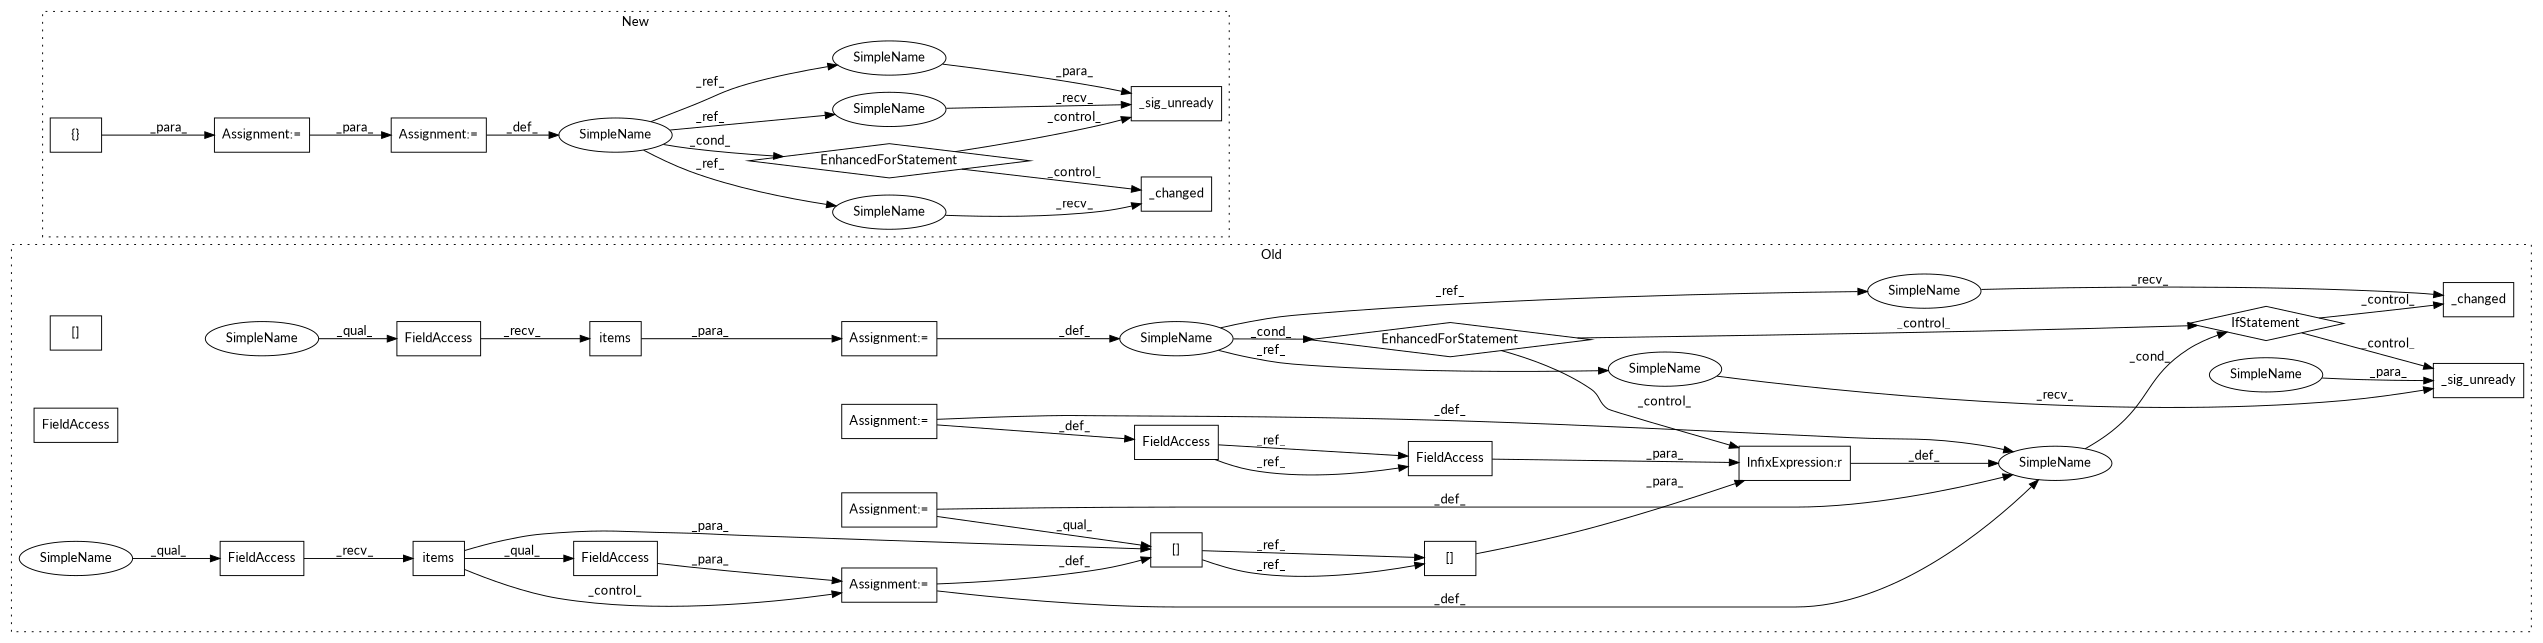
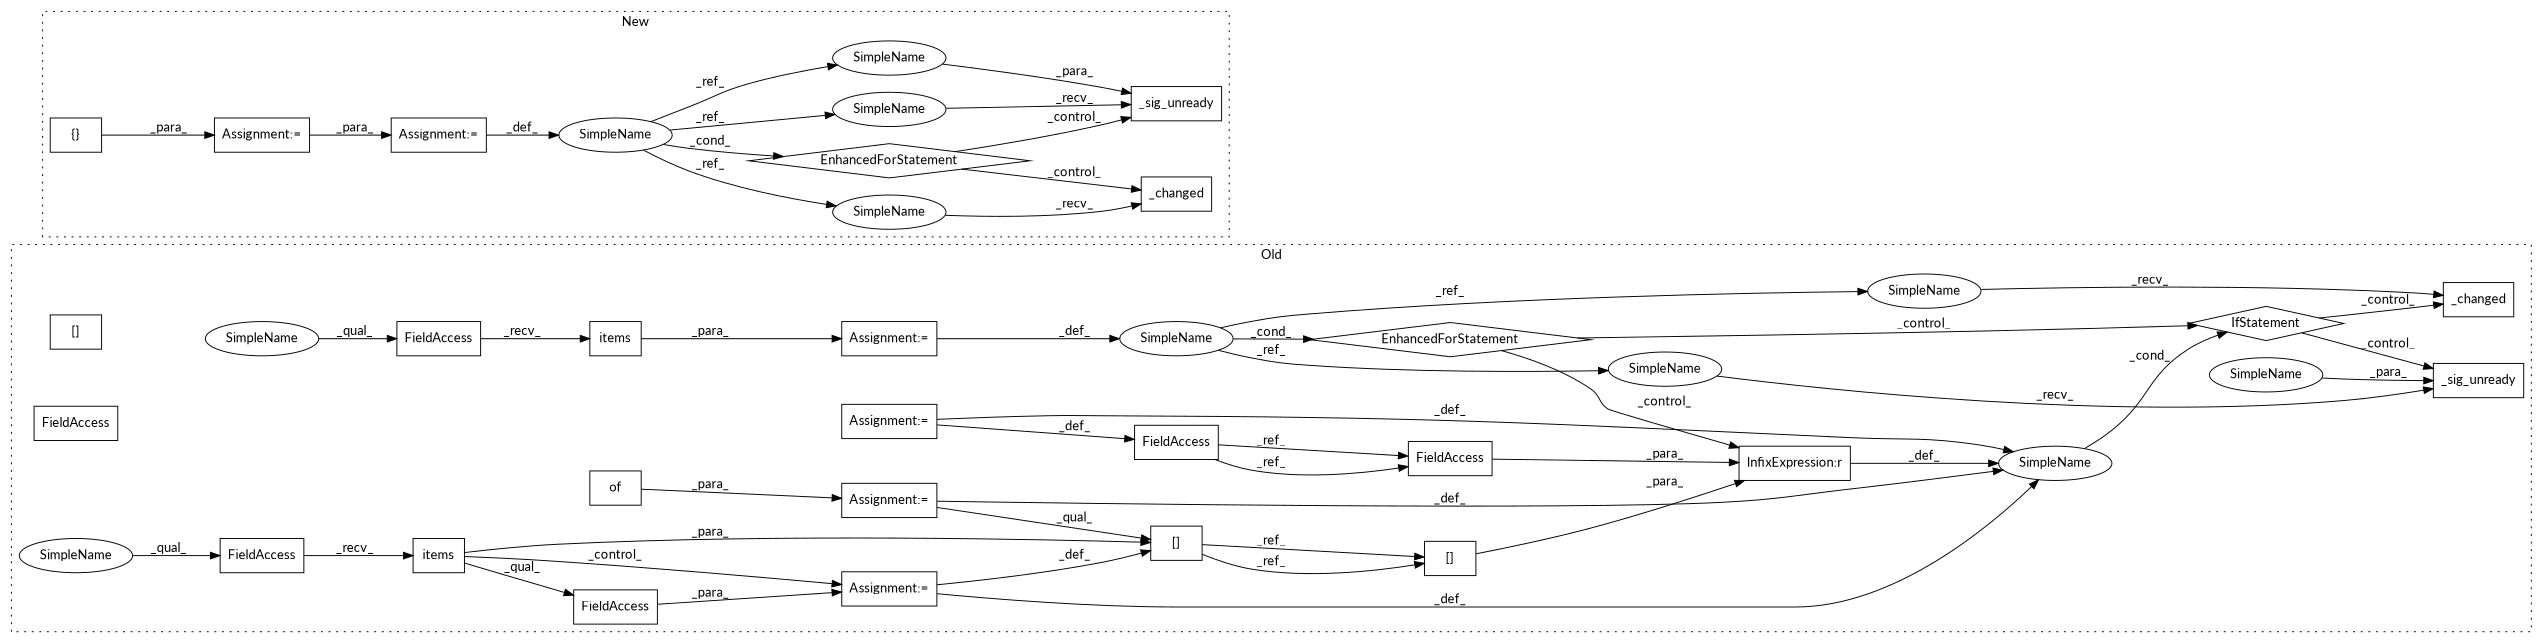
node "of": added
